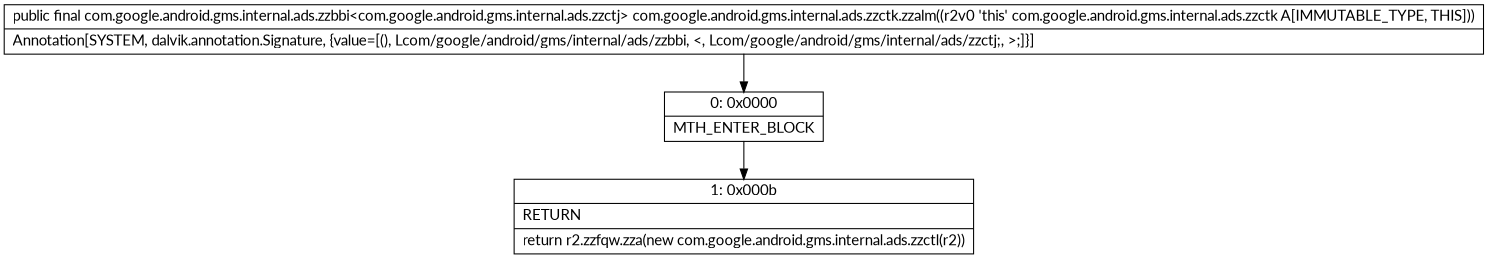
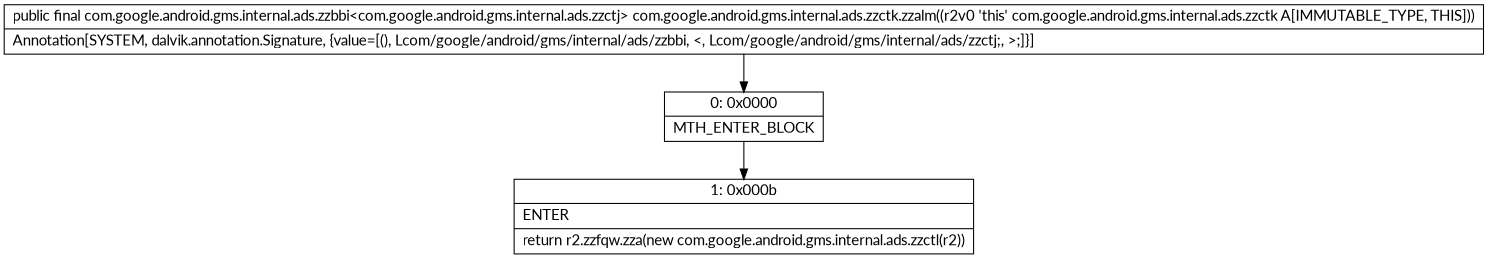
node "1: 0x000b": text "RETURN" -> "ENTER"
